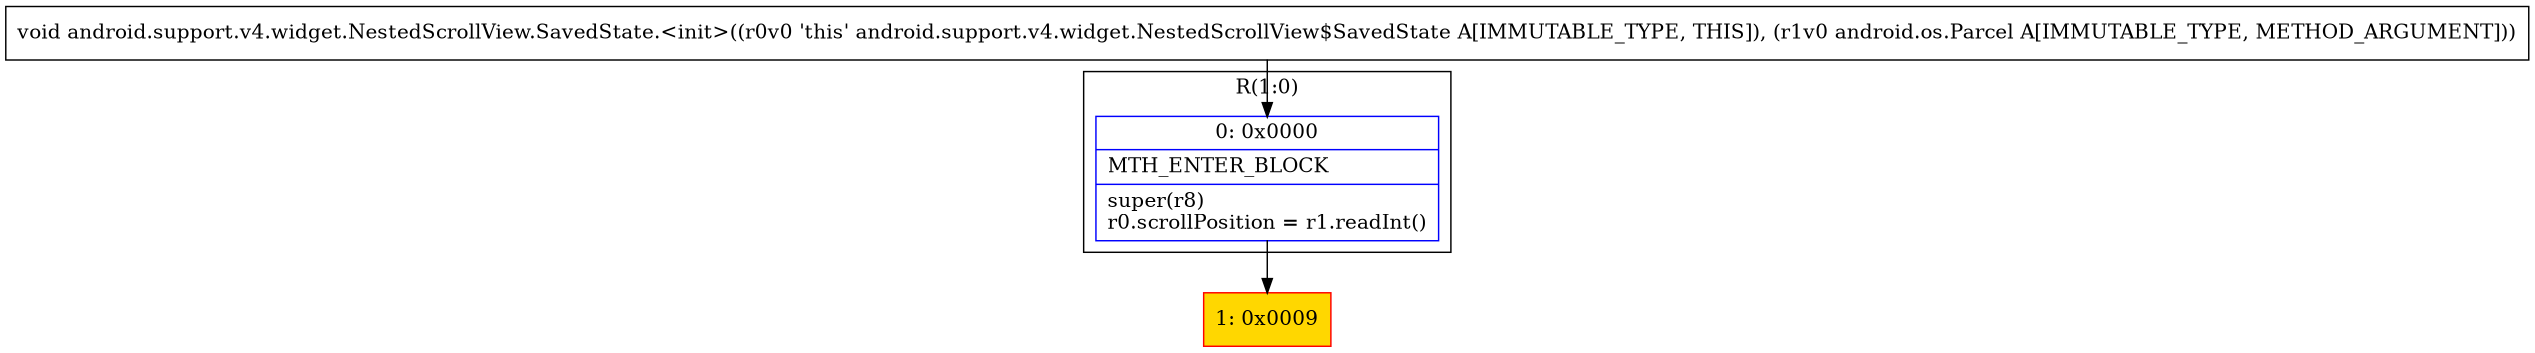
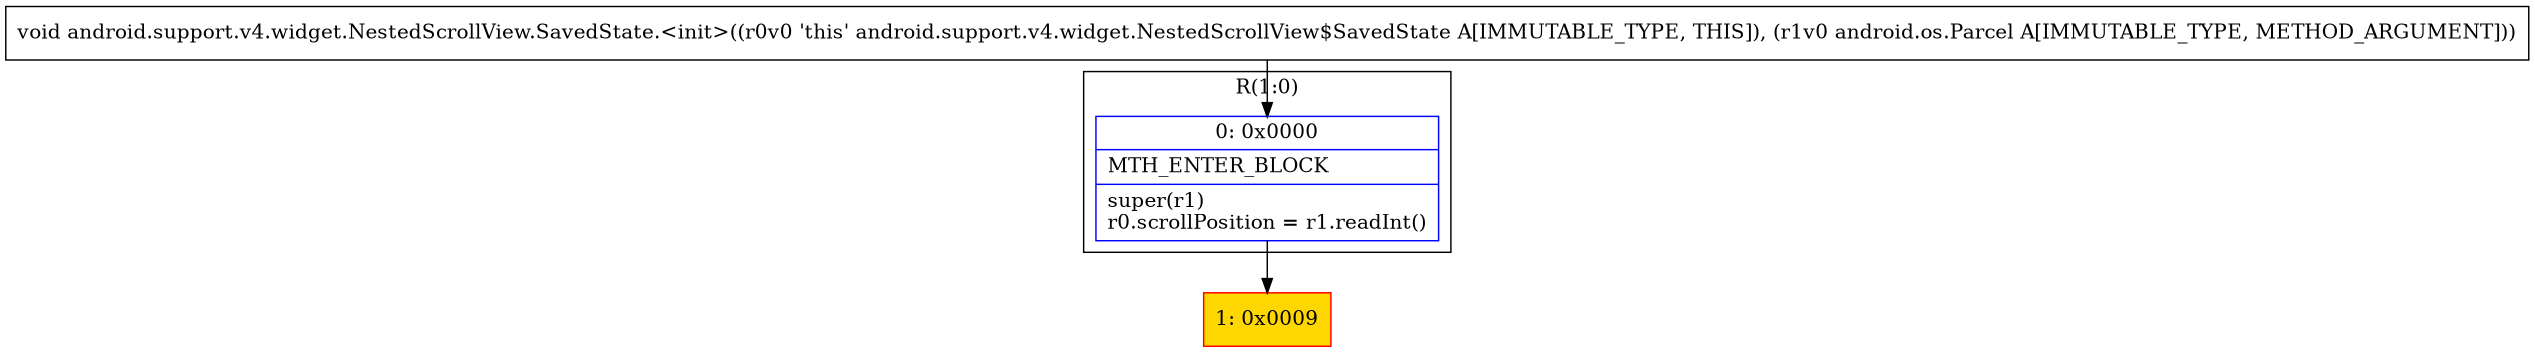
node "0: 0x0000": text "super(r8)" -> "super(r1)"
